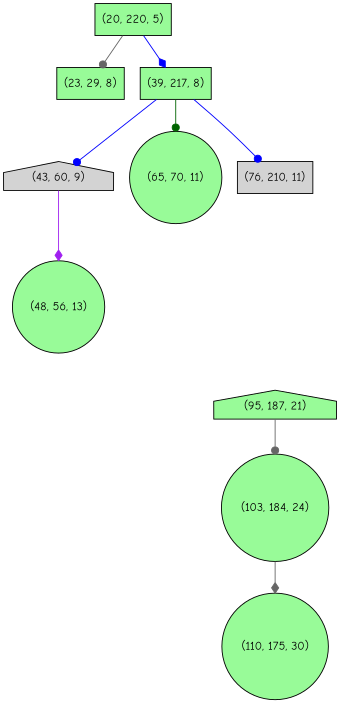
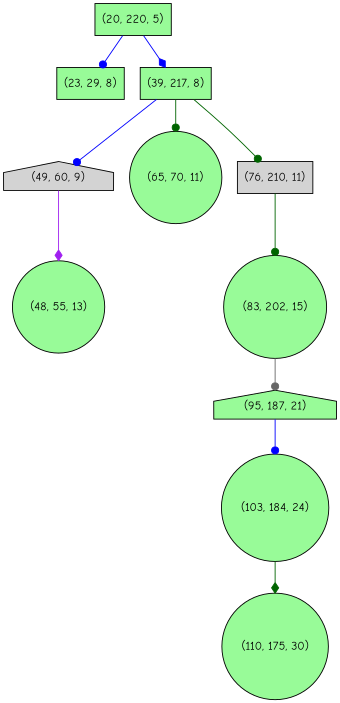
edge "(20, 220, 5)" -> "(23, 29, 8)": color gray40 -> blue
edge "(39, 217, 8)" -> "(76, 210, 11)": color blue -> darkgreen
node "(43, 60, 9)": label "(43, 60, 9)" -> "(49, 60, 9)"
node "(48, 56, 13)": label "(48, 56, 13)" -> "(48, 55, 13)"
node "(83, 202, 15)": added
edge "(95, 187, 21)" -> "(103, 184, 24)": color gray40 -> blue
edge "(103, 184, 24)" -> "(110, 175, 30)": color gray40 -> darkgreen
